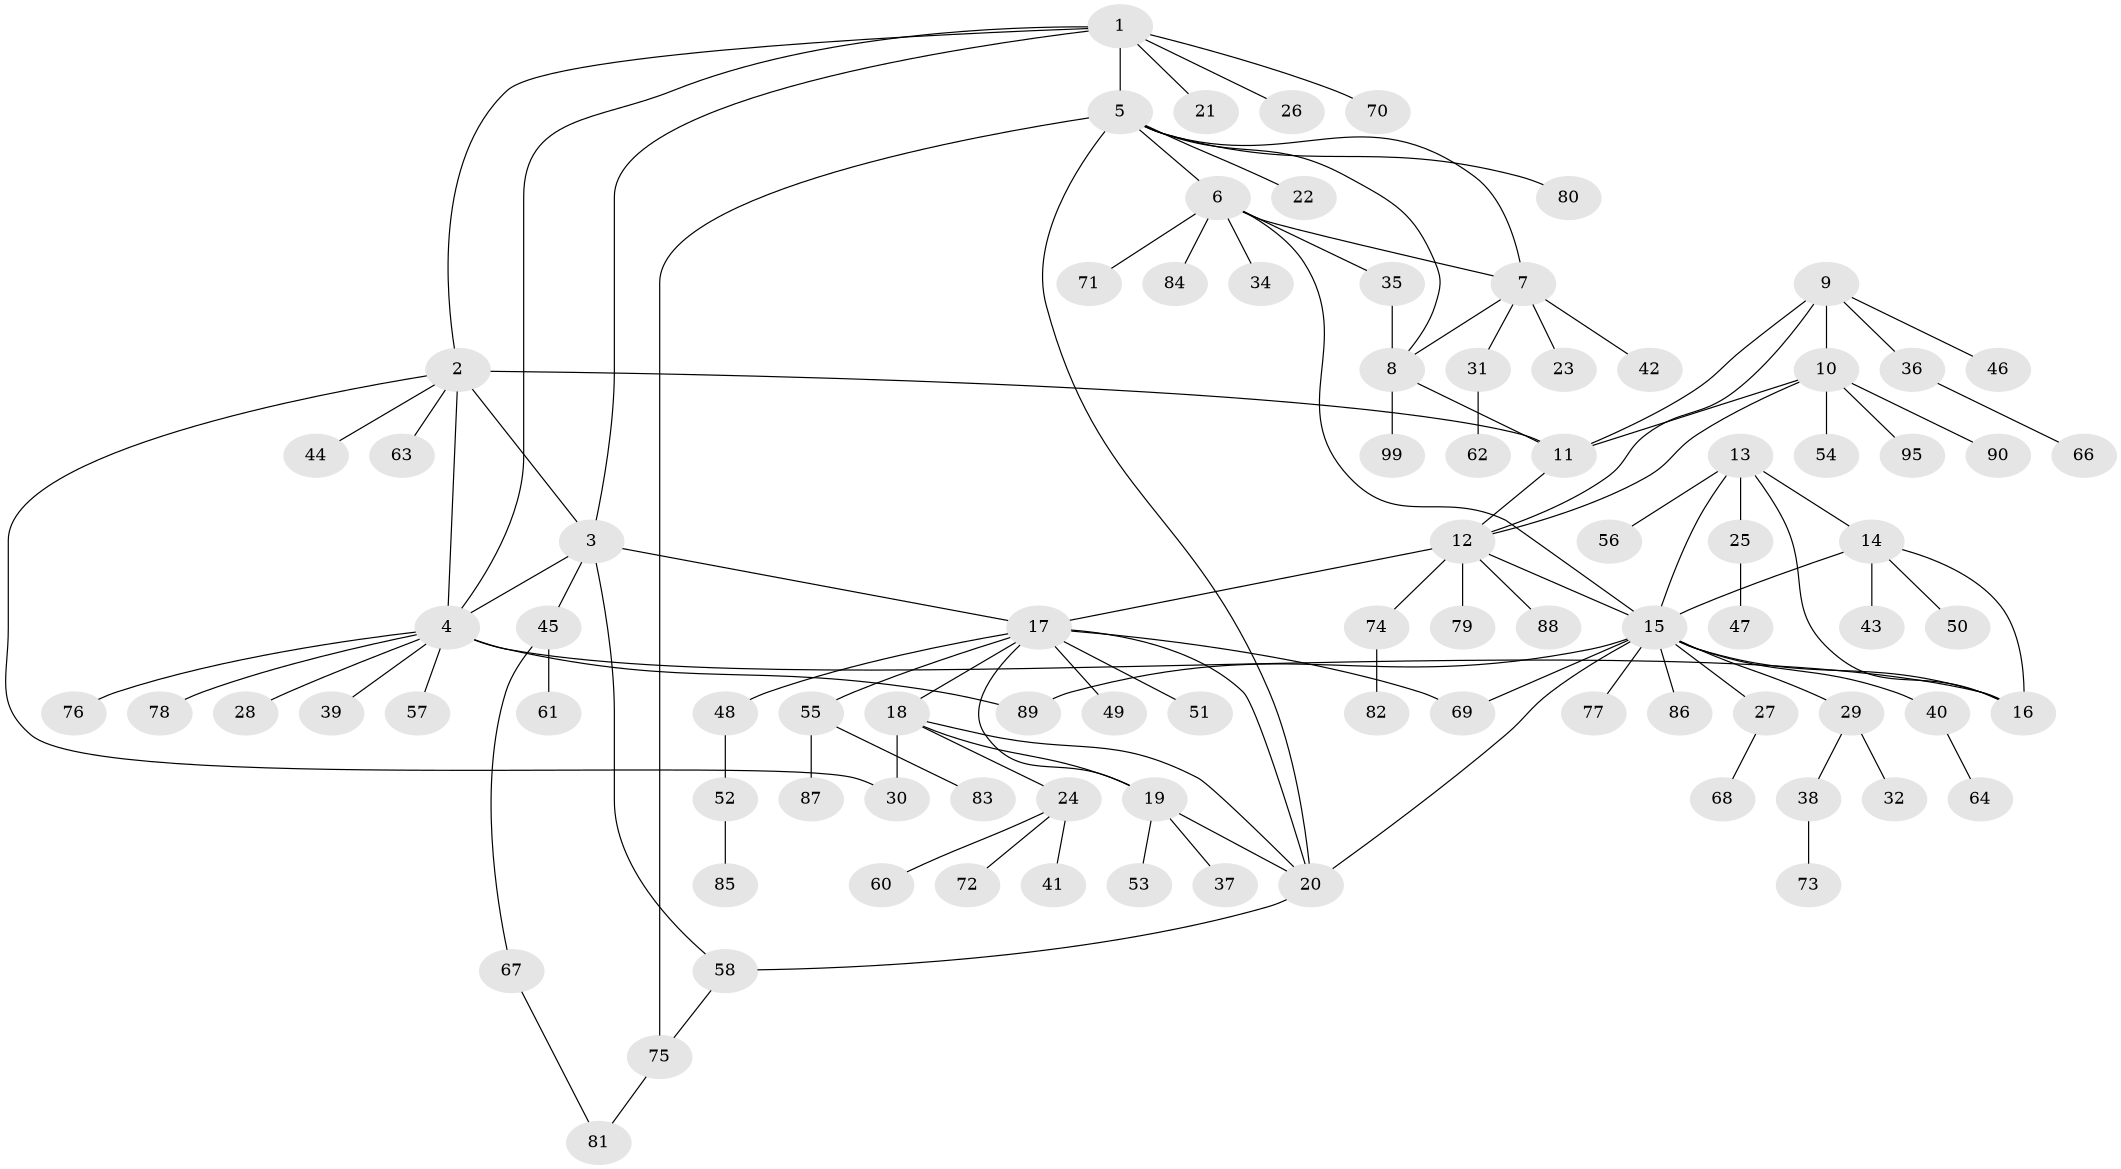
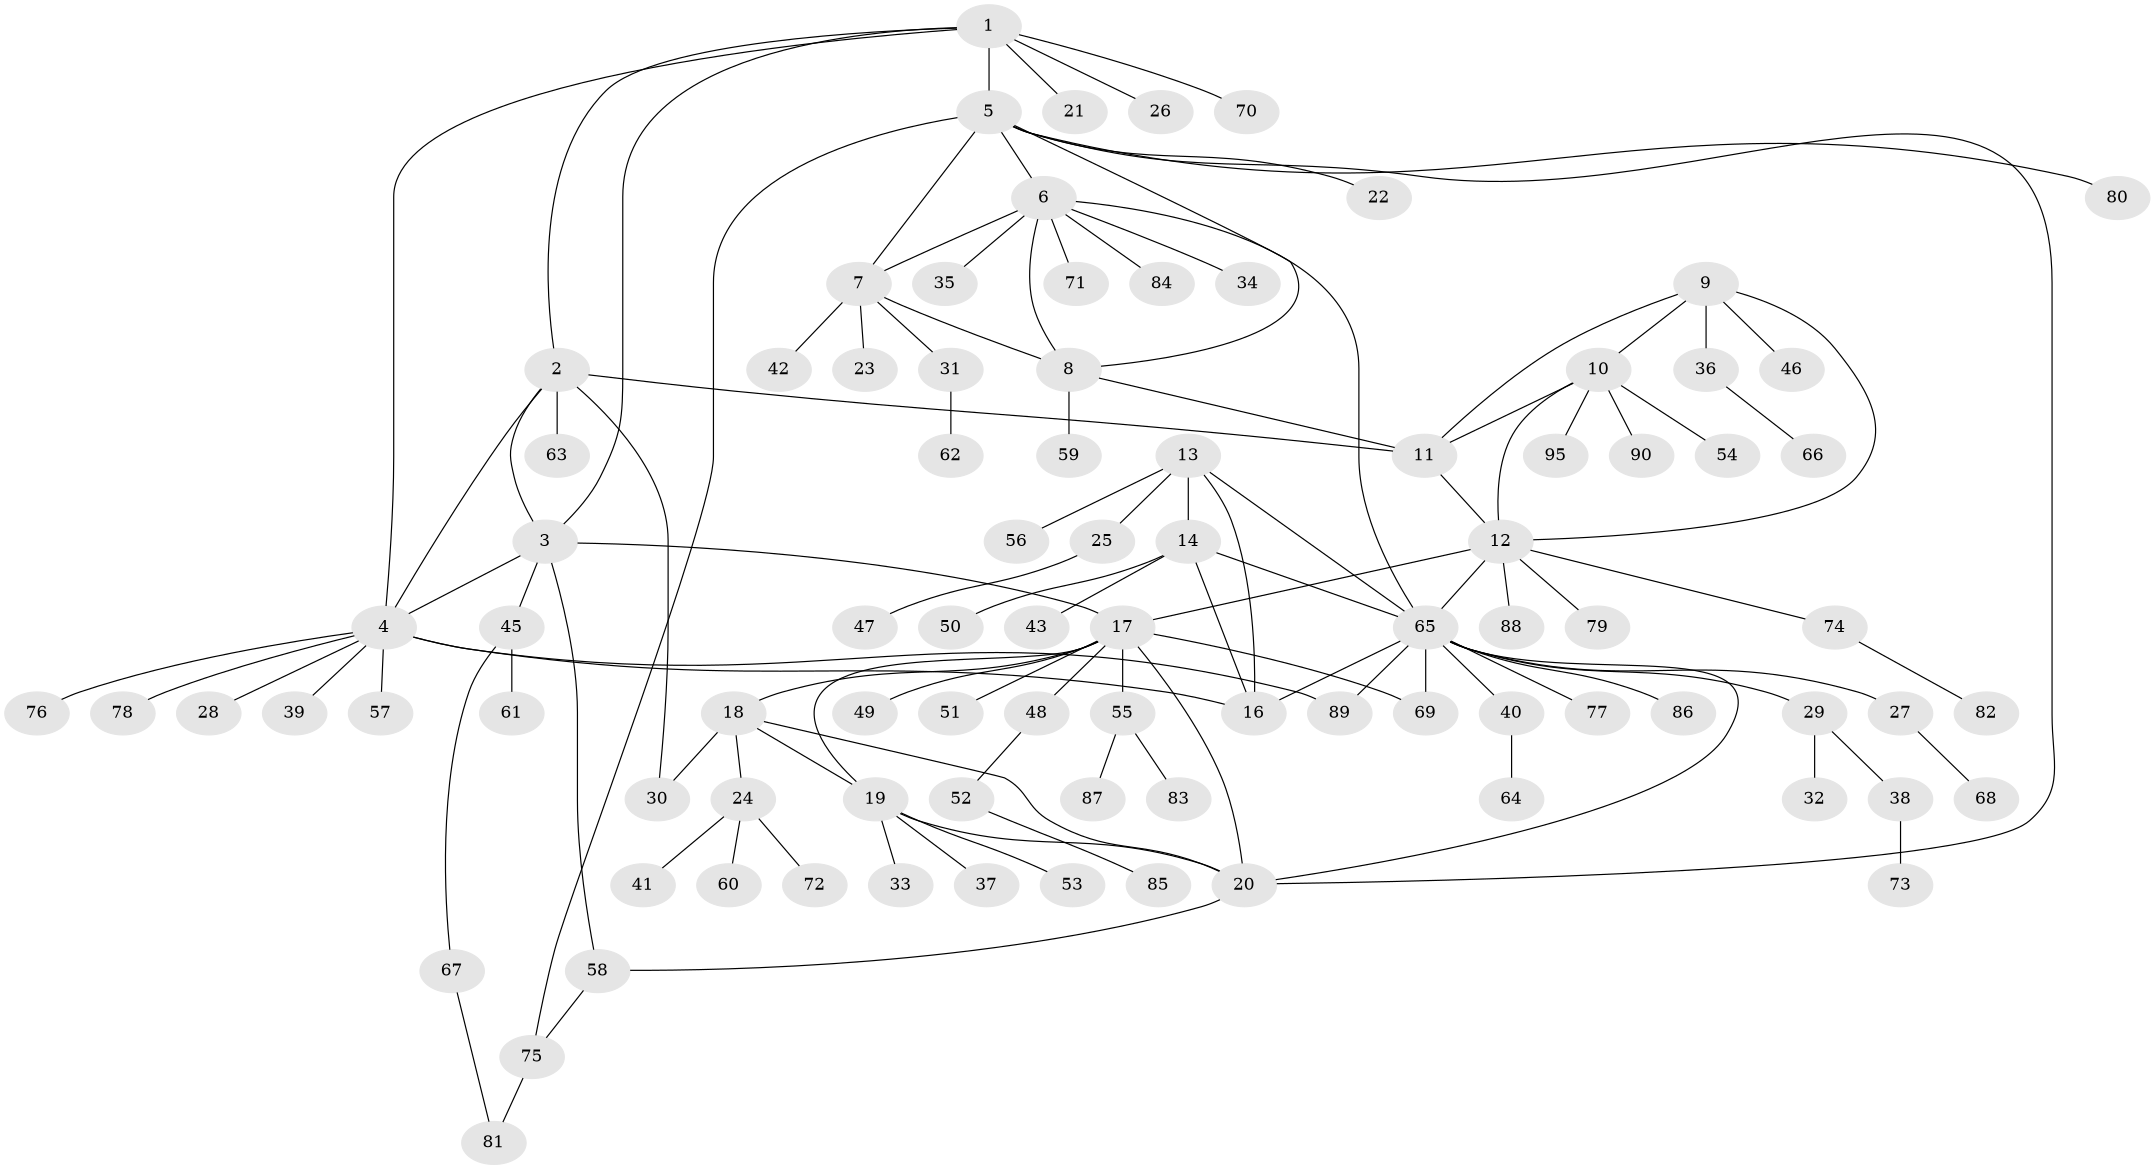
edge "35" -- "8": now "6" -- "8"
node "44": removed
node "99": label "99" -> "59"
node "15": label "15" -> "65"
node "33": added
